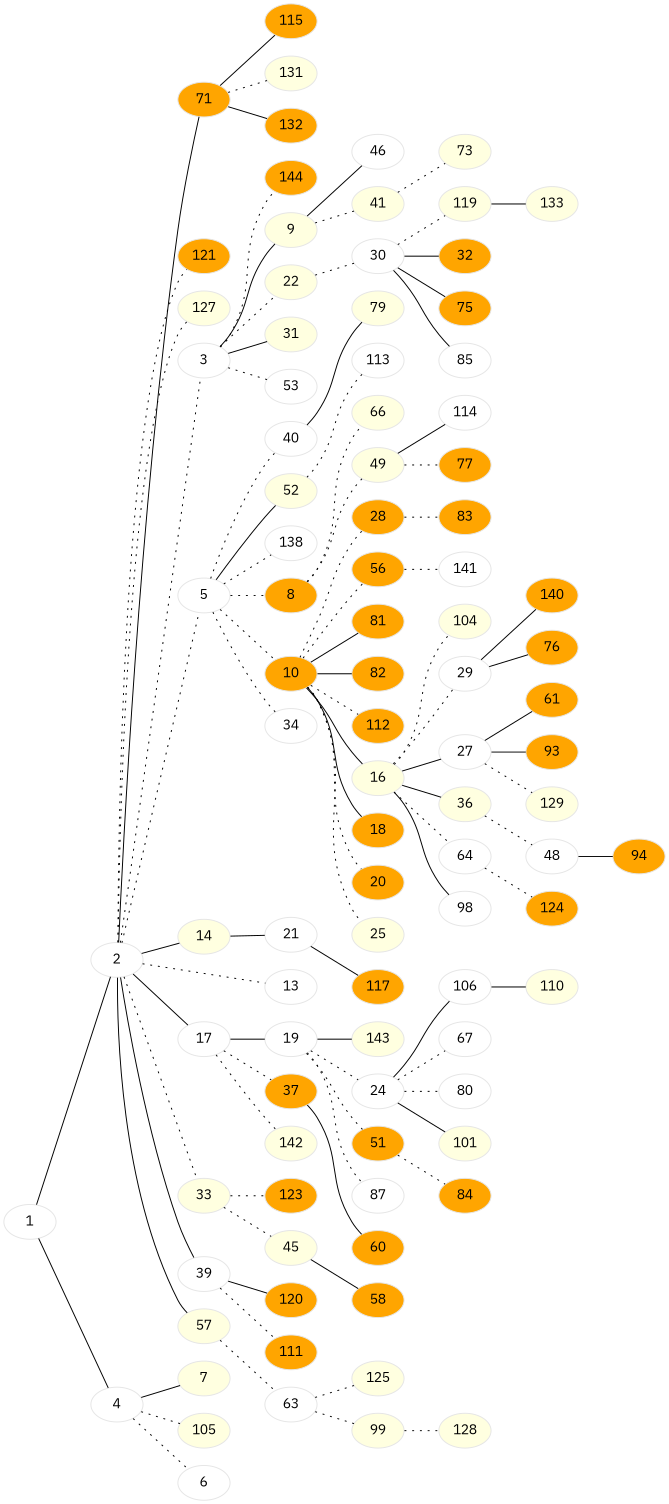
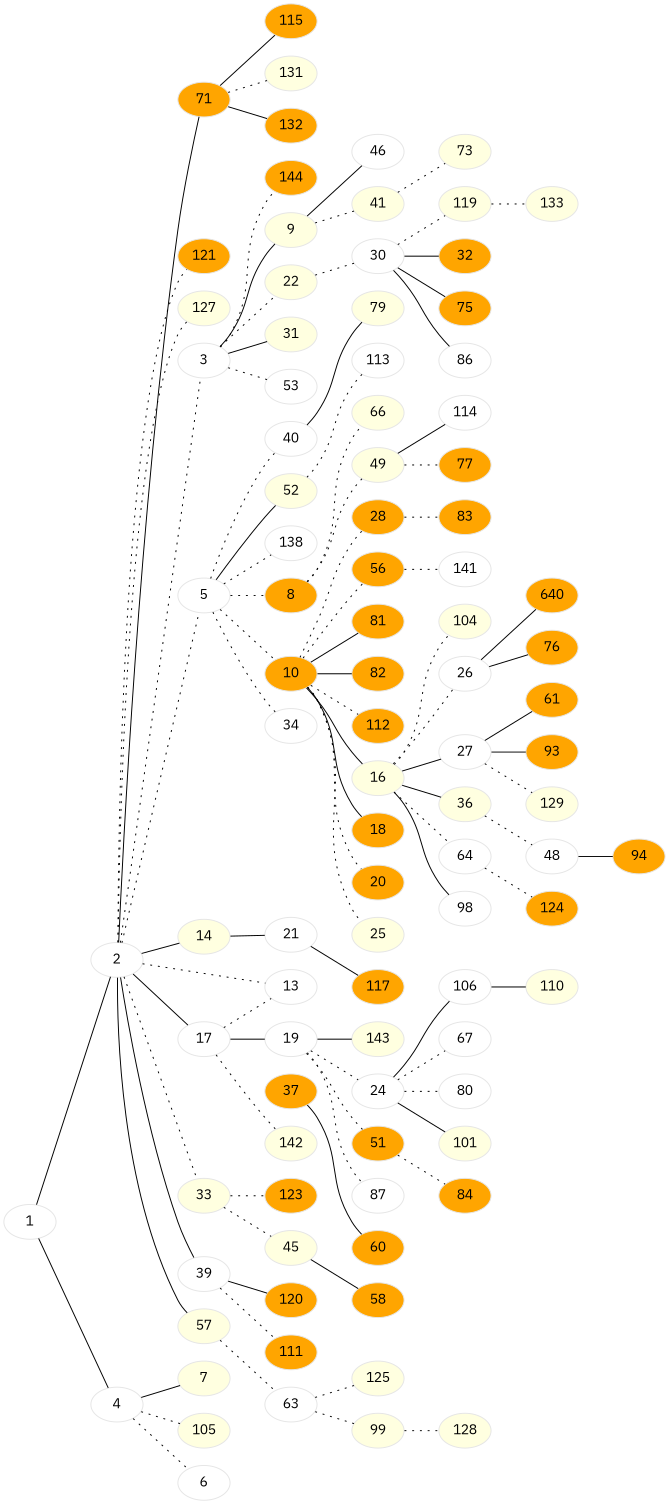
edge "119" -- "133": style solid -> dotted
node "85": label "85" -> "86"
node "140": label "140" -> "640"
node "29": label "29" -> "26"
edge "17" -- "37": now "17" -- "13"
